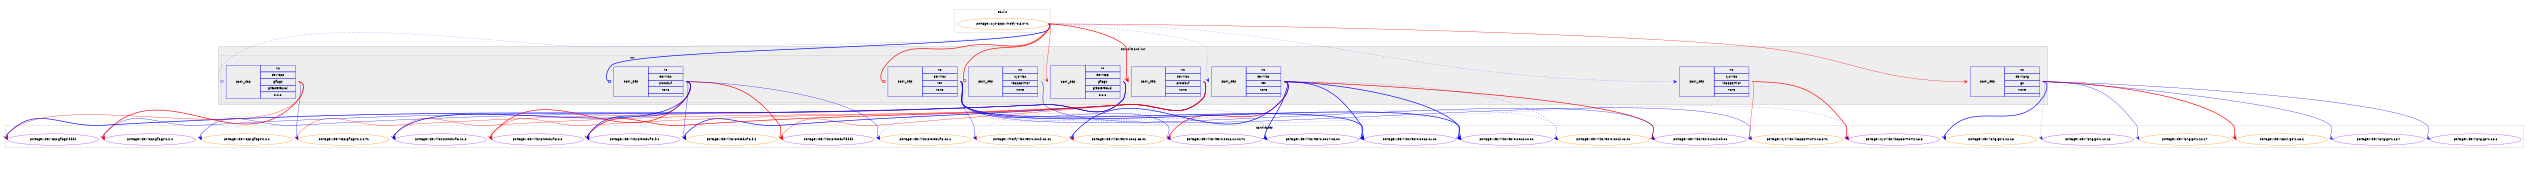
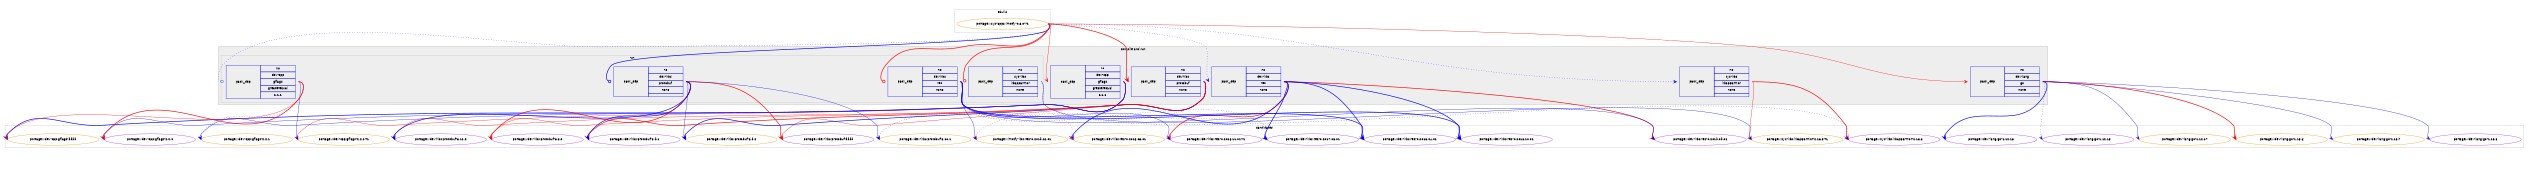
node "portage://dev-cpp/gflags-9999": color purple -> darkorange
node "portage://dev-libs/re2-0.2019.08.01": removed
node "portage://dev-lang/go-1.12.13": color darkorange -> purple
node "portage://dev-pack/go-1.13.6": label "portage://dev-pack/go-1.13.6" -> "portage://dev-lang/go-1.13.6"
node "portage://dev-lang/go-1.13.7": color purple -> darkorange
